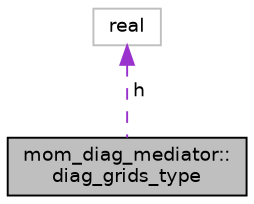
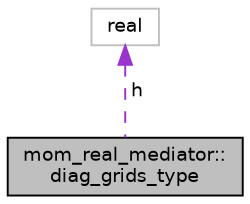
node "mom_diag_mediator:: diag_grids_type": label "mom_diag_mediator:: diag_grids_type" -> "mom_real_mediator:: diag_grids_type"
